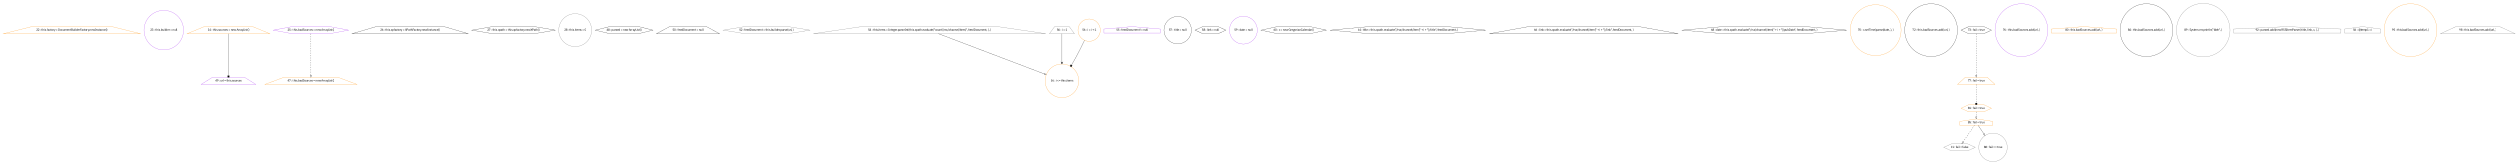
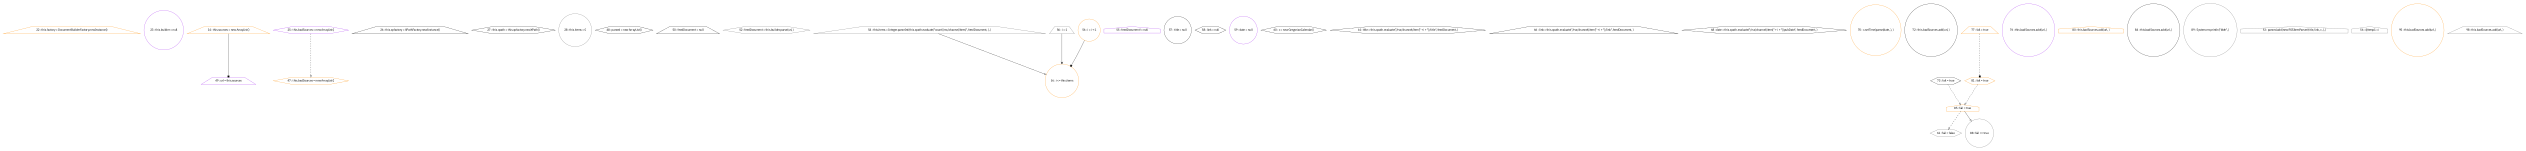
edge "73 : fail = true" -> "77 : fail = true": now "73 : fail = true" -> "85 : fail = true"
node "47 : this.badSources = new ArrayList()": shape trapezium -> hexagon
